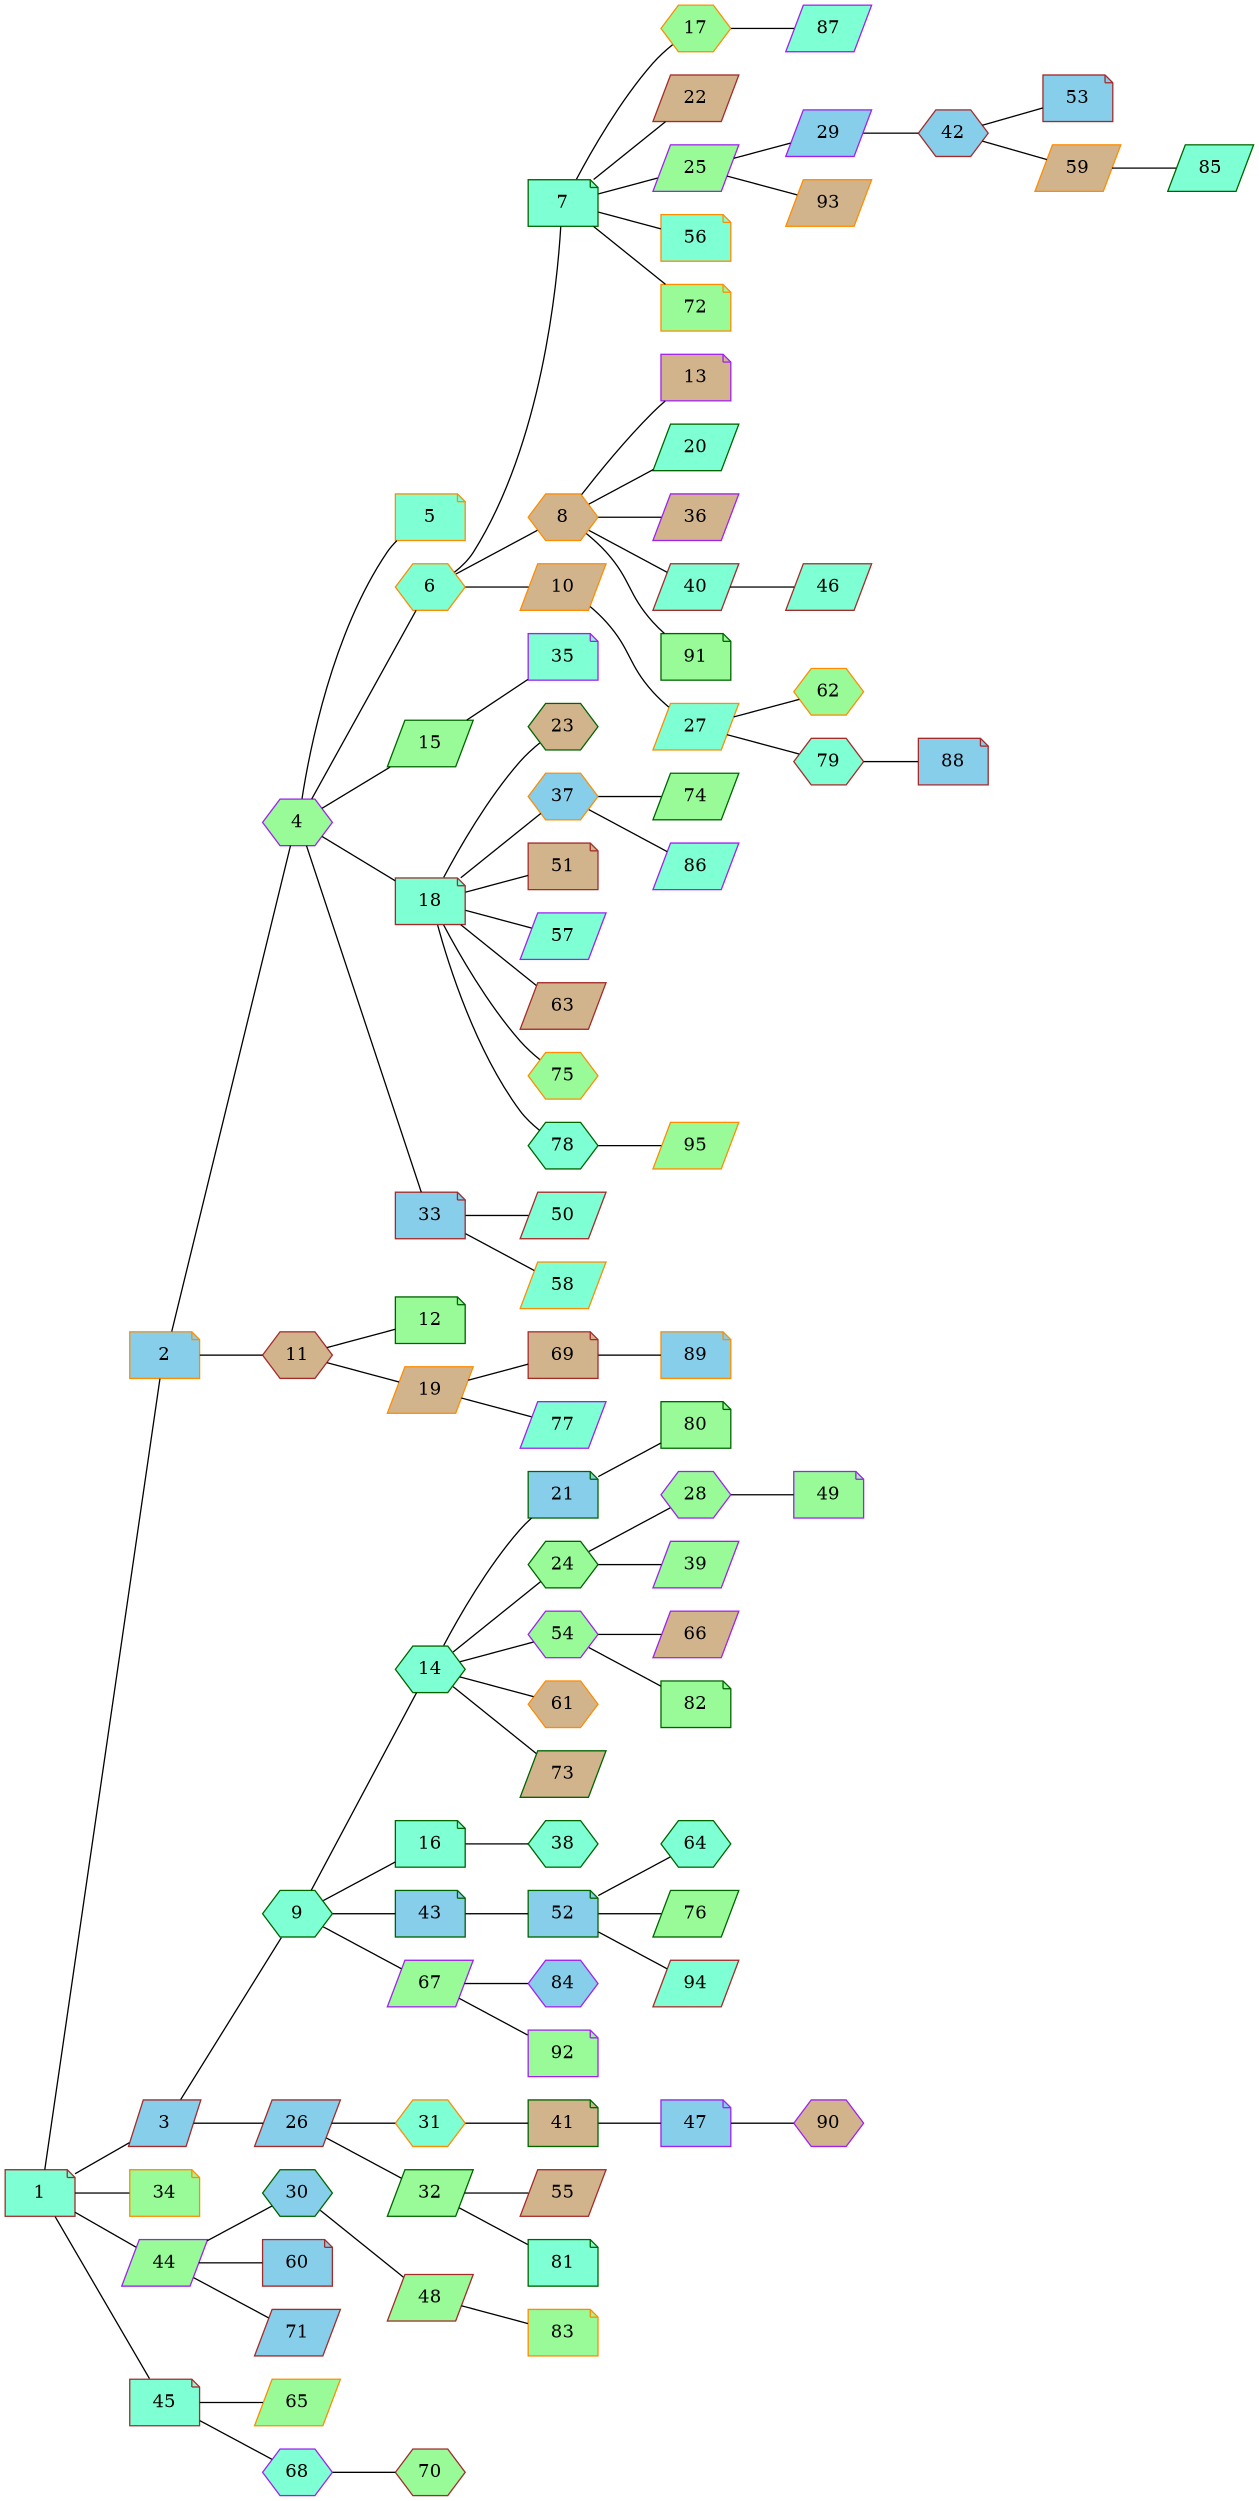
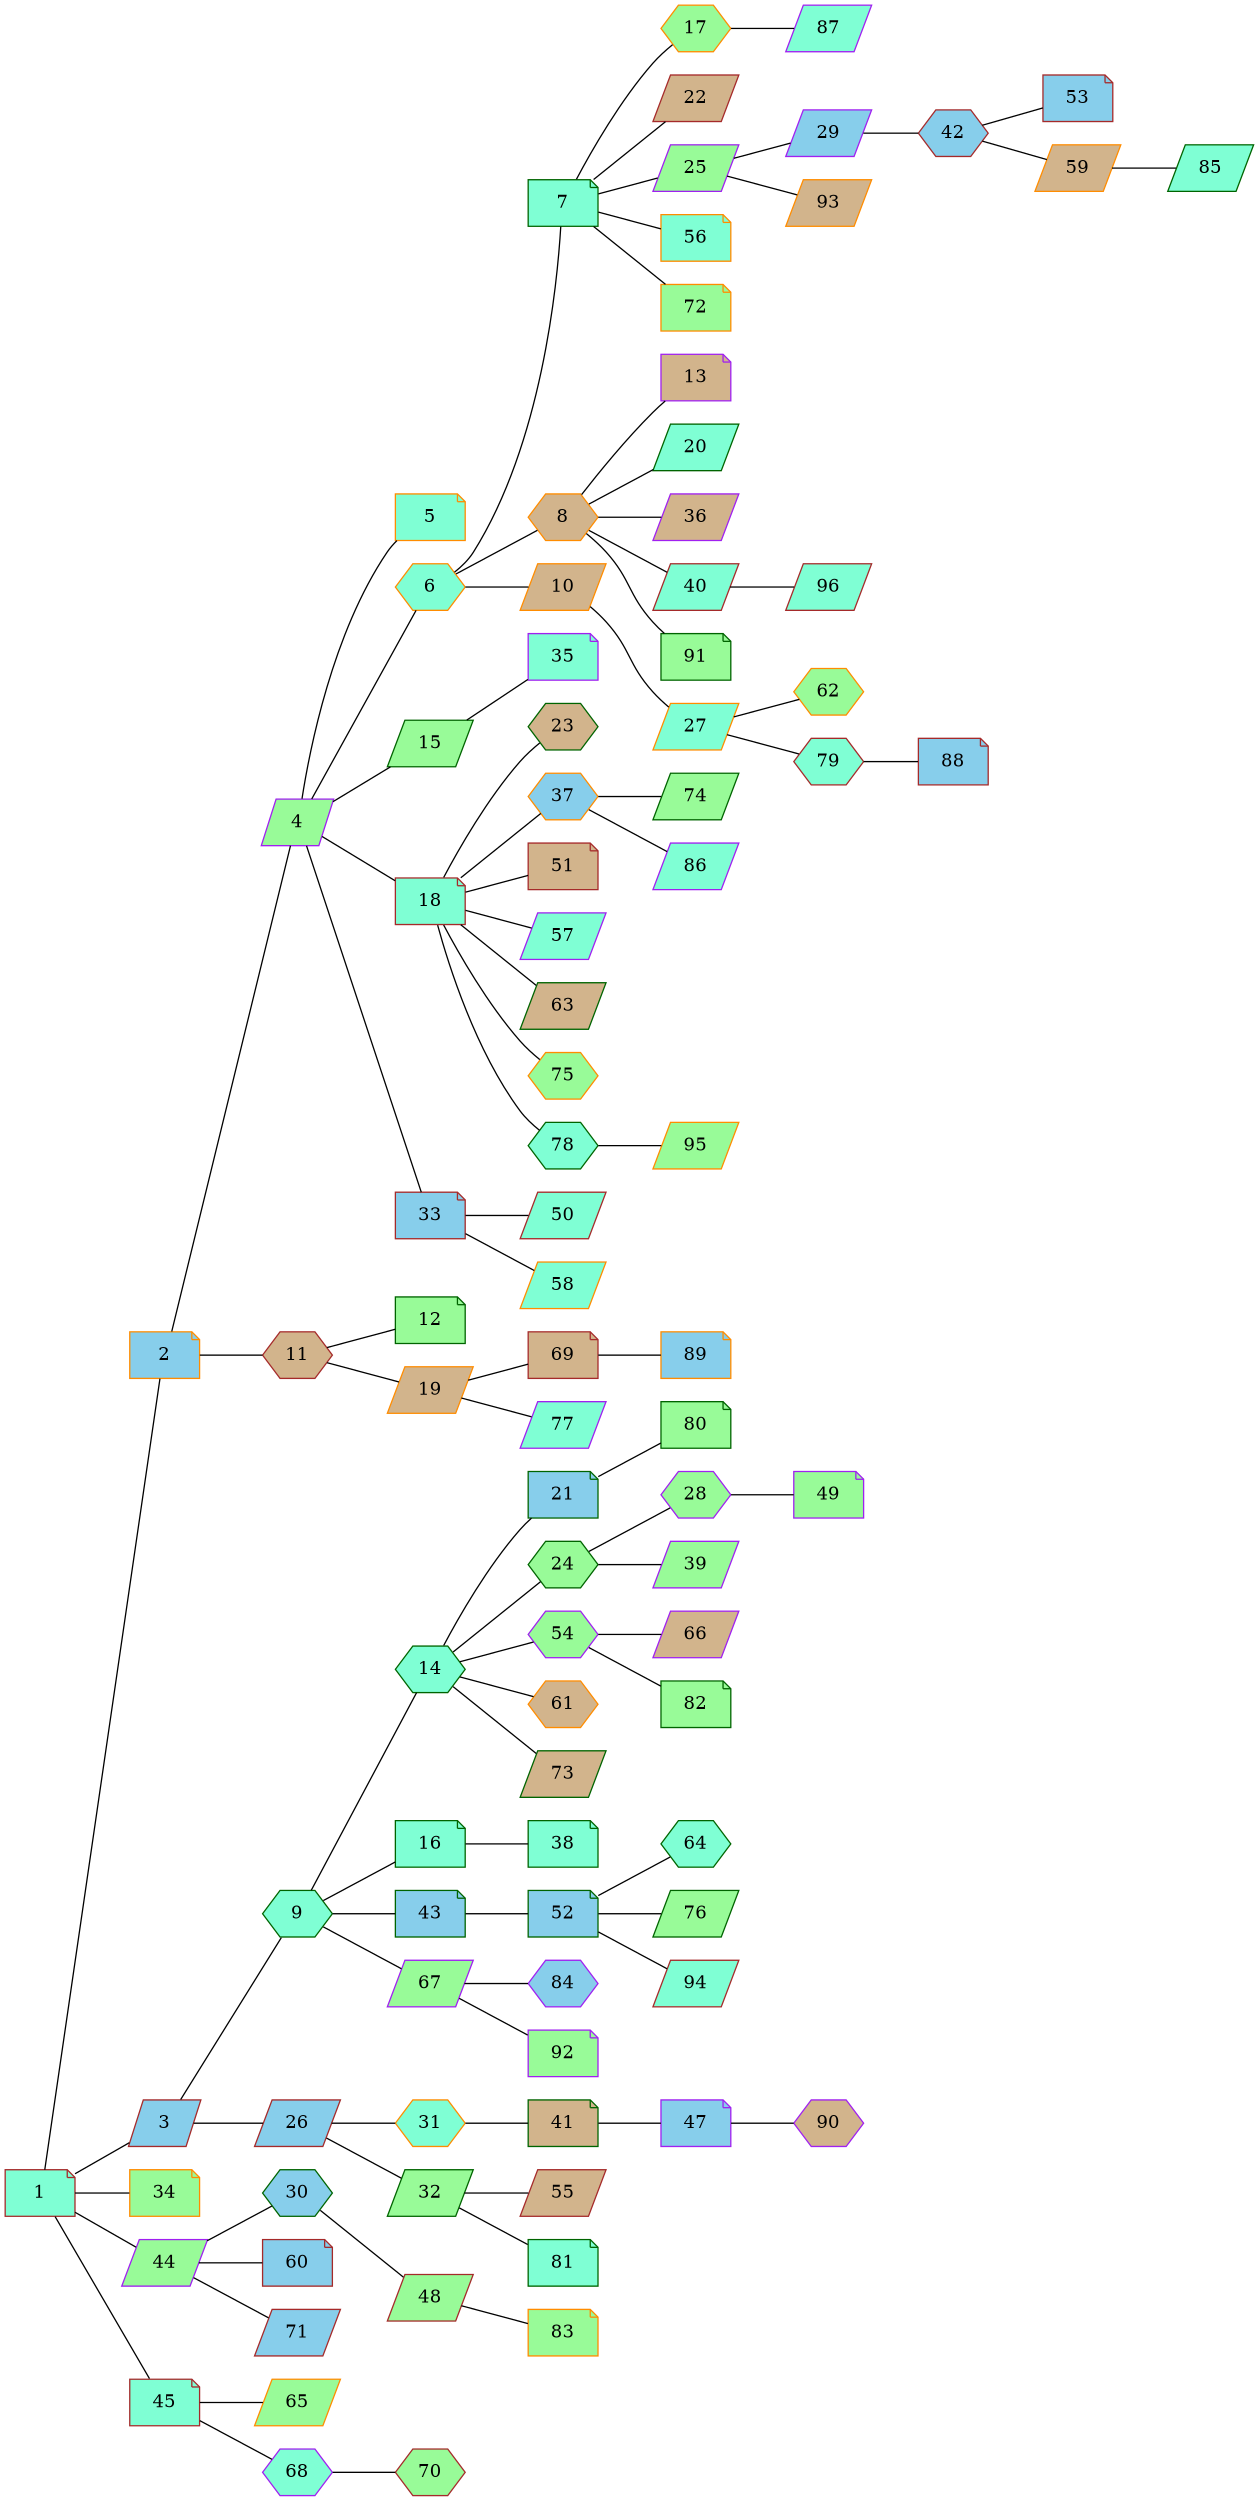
node "46": label "46" -> "96"
node "4": shape hexagon -> parallelogram
node "63": color brown -> darkgreen
node "38": shape hexagon -> note
